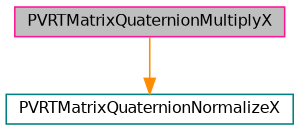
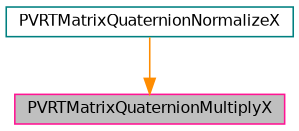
edge "PVRTMatrixQuaternionMultiplyX" -> "PVRTMatrixQuaternionNormalizeX": reversed
